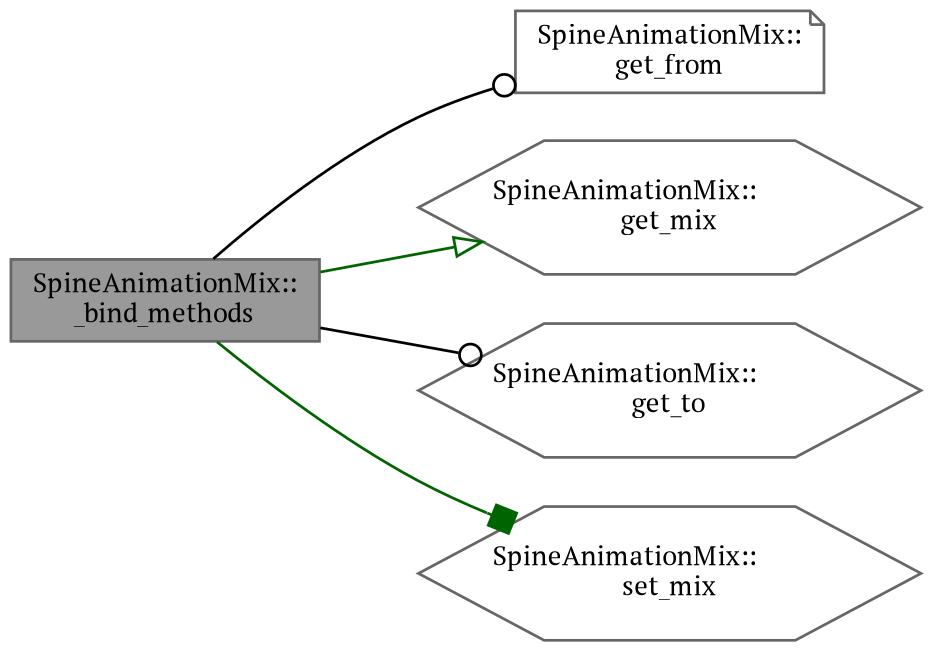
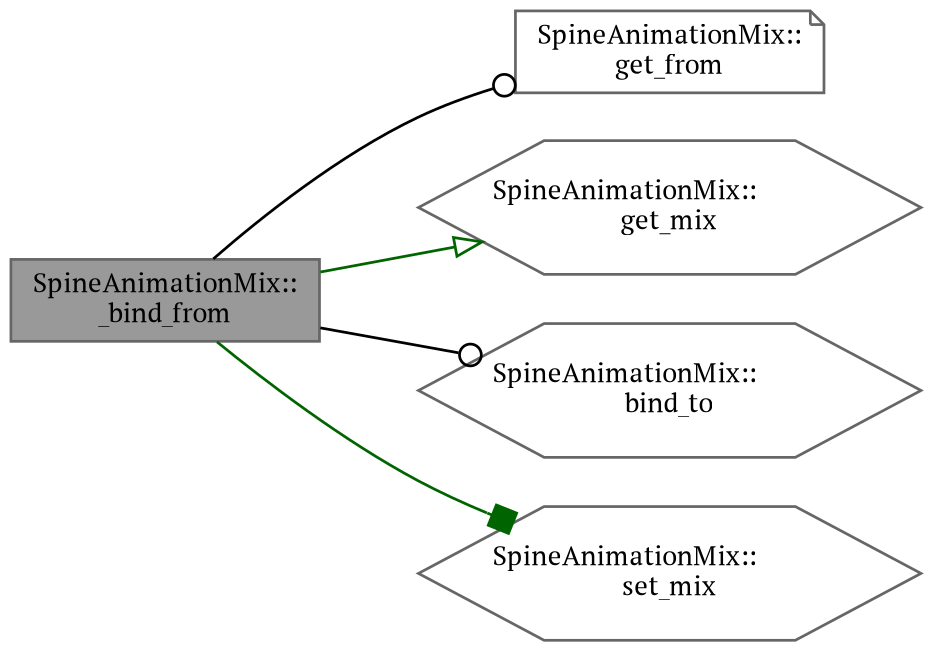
node "SpineAnimationMix:: _bind_methods": label "SpineAnimationMix:: _bind_methods" -> "SpineAnimationMix:: _bind_from"
node "SpineAnimationMix:: get_to": label "SpineAnimationMix:: get_to" -> "SpineAnimationMix:: bind_to"
